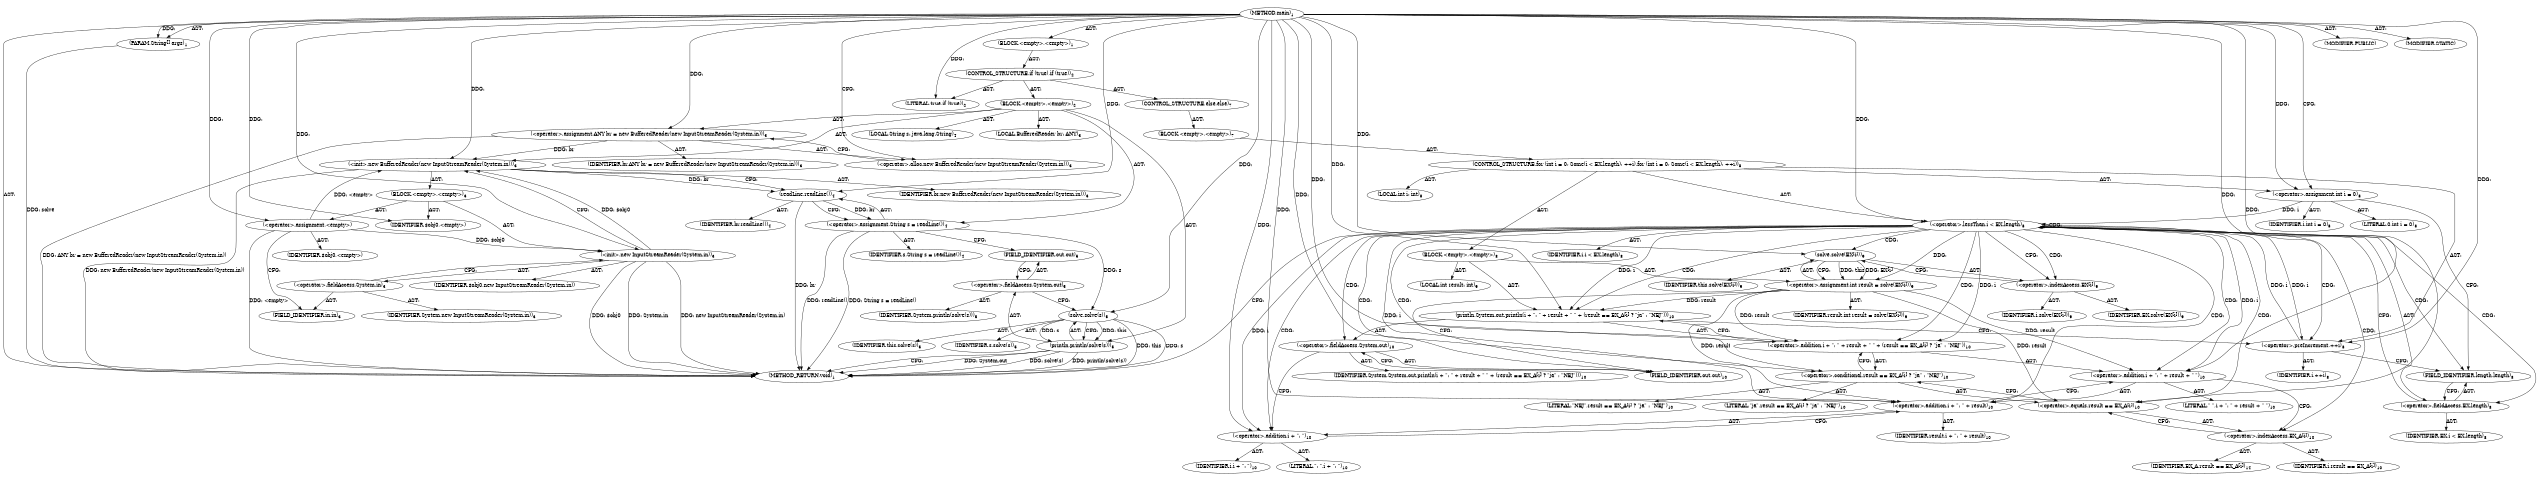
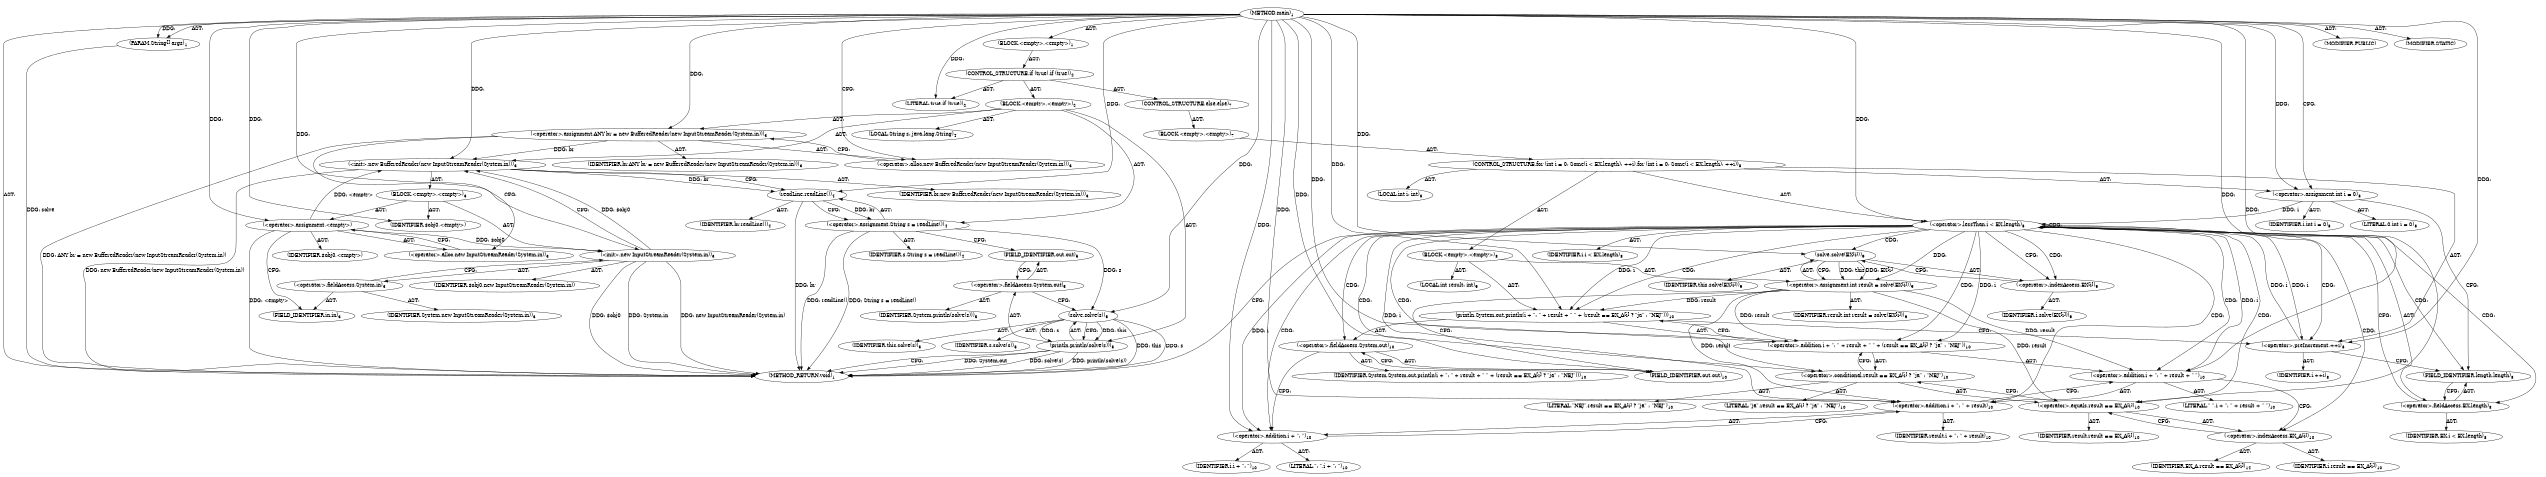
node "(LOCAL,BufferedReader br: ANY)": removed
node "(<operator>.alloc,new InputStreamReader(System.in))": added
node "(IDENTIFIER,EX,solve(EX[i]))": removed
node "(IDENTIFIER,result,result == EX_A[i])": added
